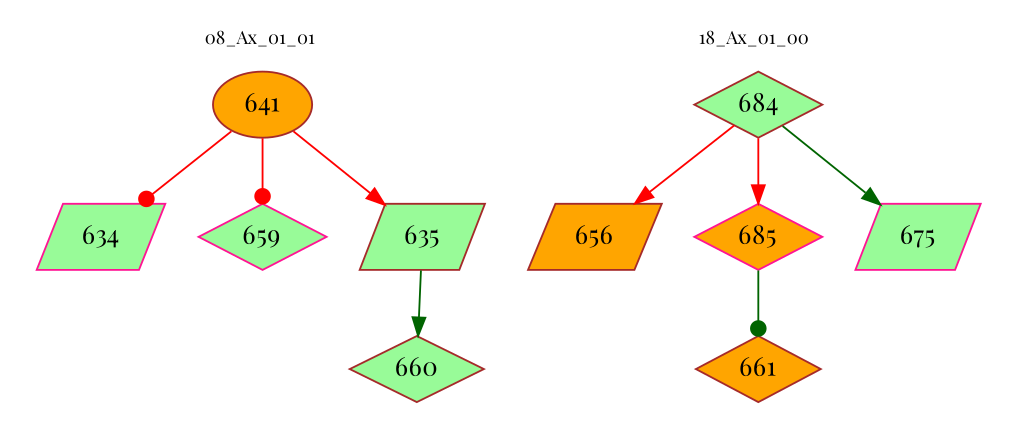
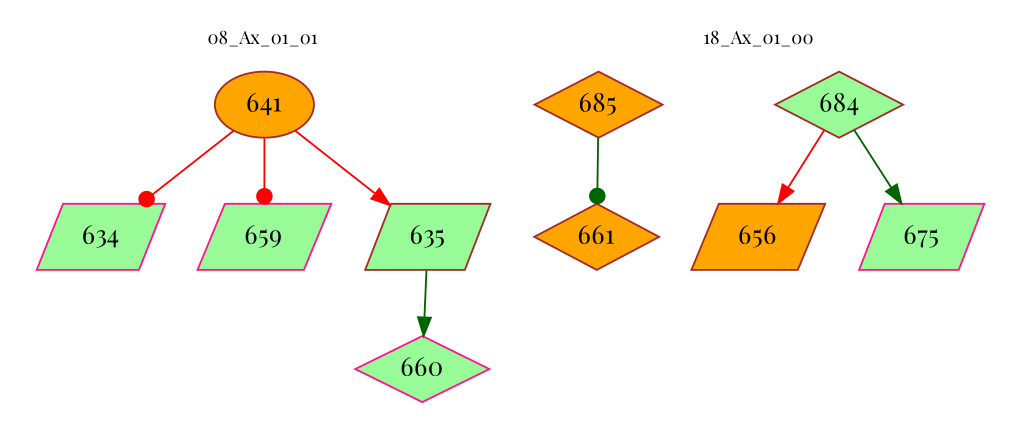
edge "684" -> "685": removed
node "659": shape diamond -> parallelogram
node "685": color deeppink -> brown
node "660": color brown -> deeppink
